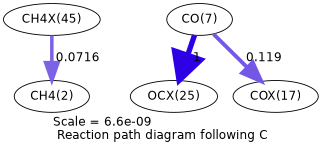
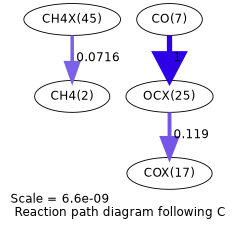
edge "CO(7)" -> "COX(17)": now "OCX(25)" -> "COX(17)"
